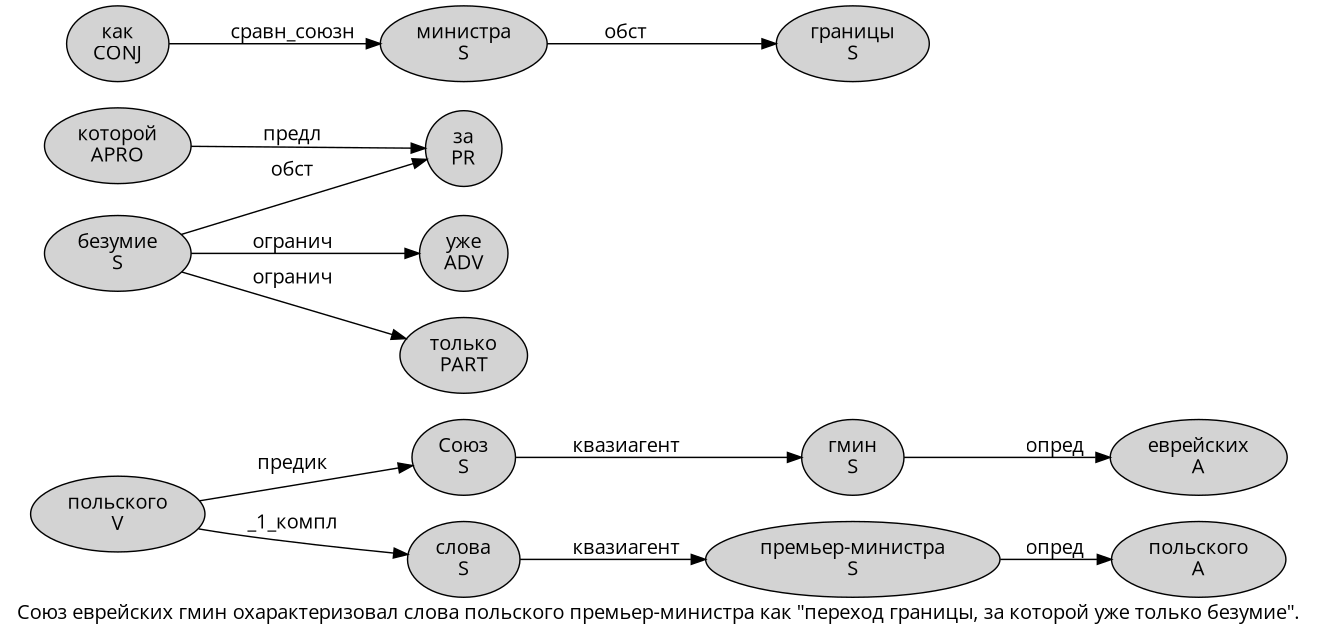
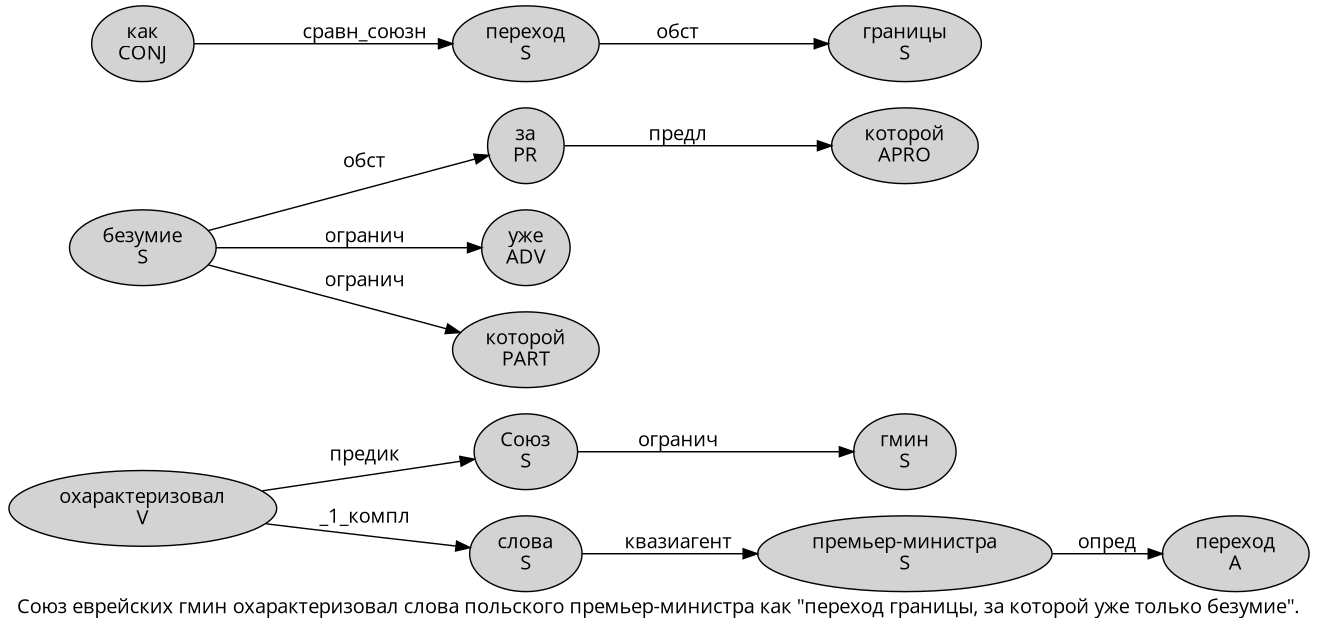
node "министра S": label "министра S" -> "переход S"
edge "которой APRO" -> "за PR": reversed
node "только PART": label "только PART" -> "которой PART"
edge "Союз S" -> "гмин S": label "квазиагент" -> "огранич"
node "еврейских A": removed
node "польского V": label "польского V" -> "охарактеризовал V"
node "польского A": label "польского A" -> "переход A"
